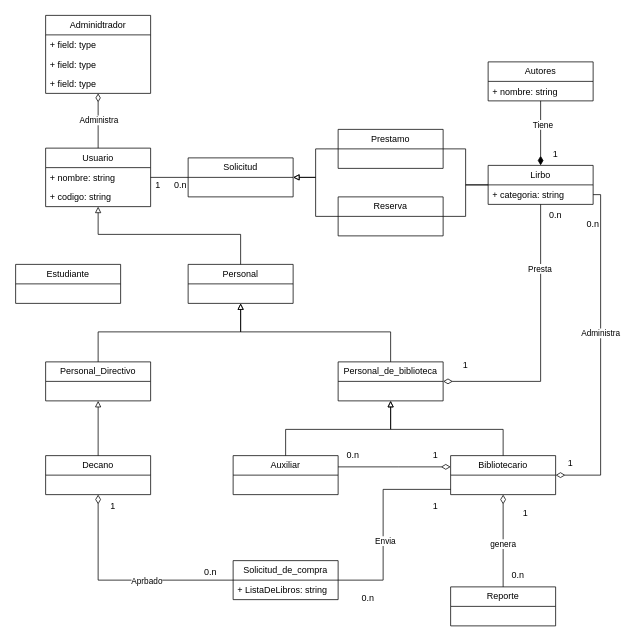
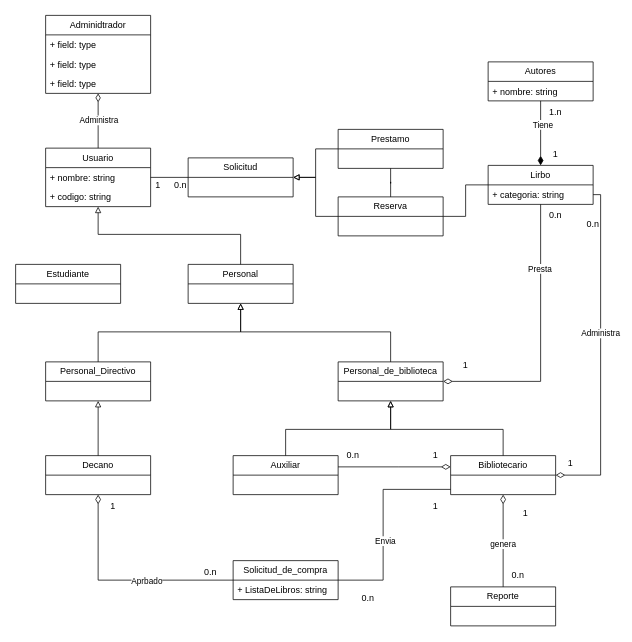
node "1.n": added
edge "Prestamo" -- "Lirbo": now "Prestamo" -- "Reserva"
